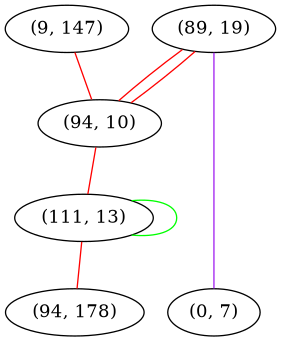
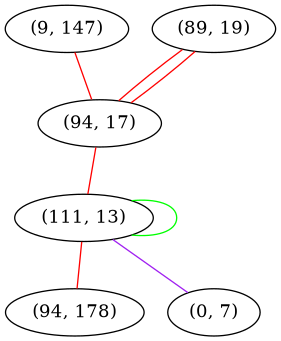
node "(94, 10)": label "(94, 10)" -> "(94, 17)"
edge "(89, 19)" -- "(0, 7)": now "(111, 13)" -- "(0, 7)"
